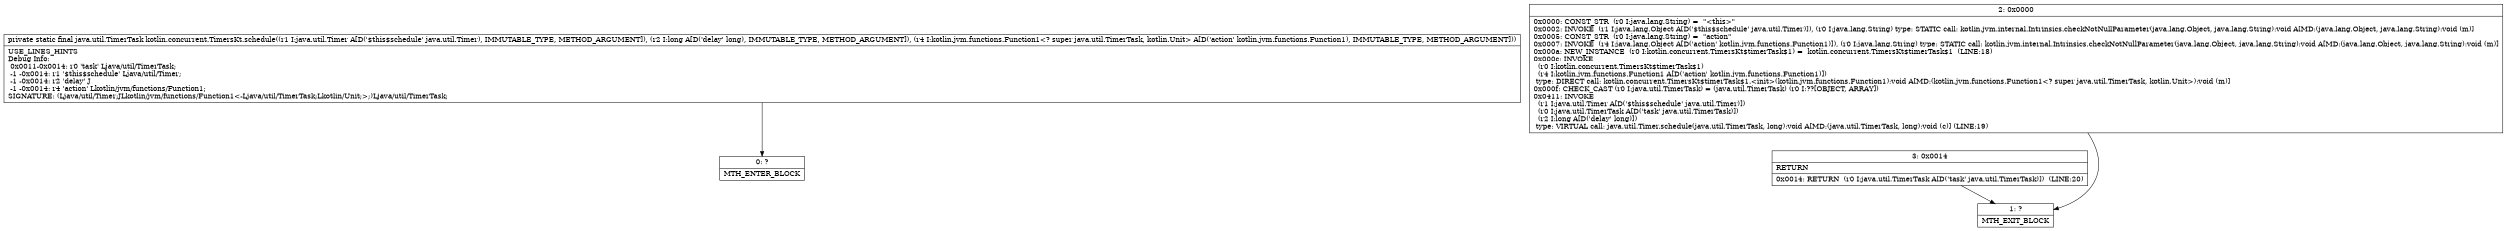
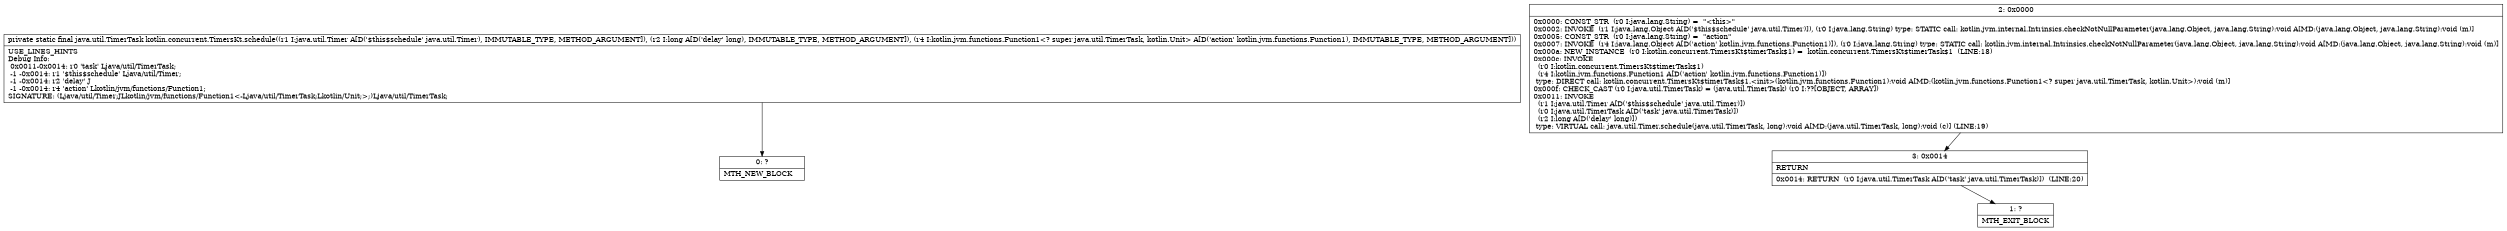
node "2: 0x0000": text "0x0411: INVOKE" -> "0x0011: INVOKE"
node "0: ?": text "MTH_ENTER_BLOCK" -> "MTH_NEW_BLOCK"
edge "2: 0x0000" -> "1: ?": now "2: 0x0000" -> "3: 0x0014"
